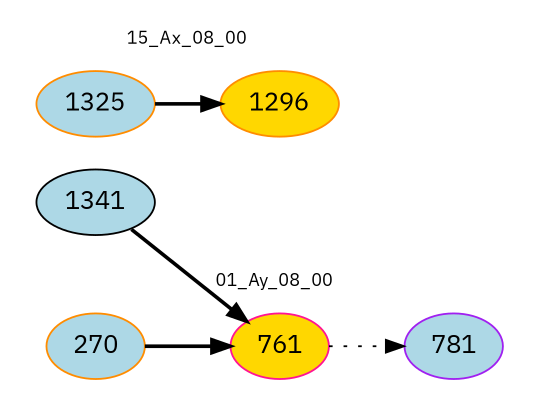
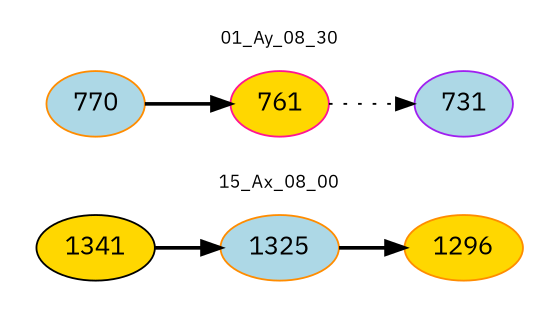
node "1341": fillcolor lightblue -> gold
edge "1341" -> "761": now "1341" -> "1325"
cluster "01_Ay_08_00": label "01_Ay_08_00" -> "01_Ay_08_30"
node "270": label "270" -> "770"
node "781": label "781" -> "731"
